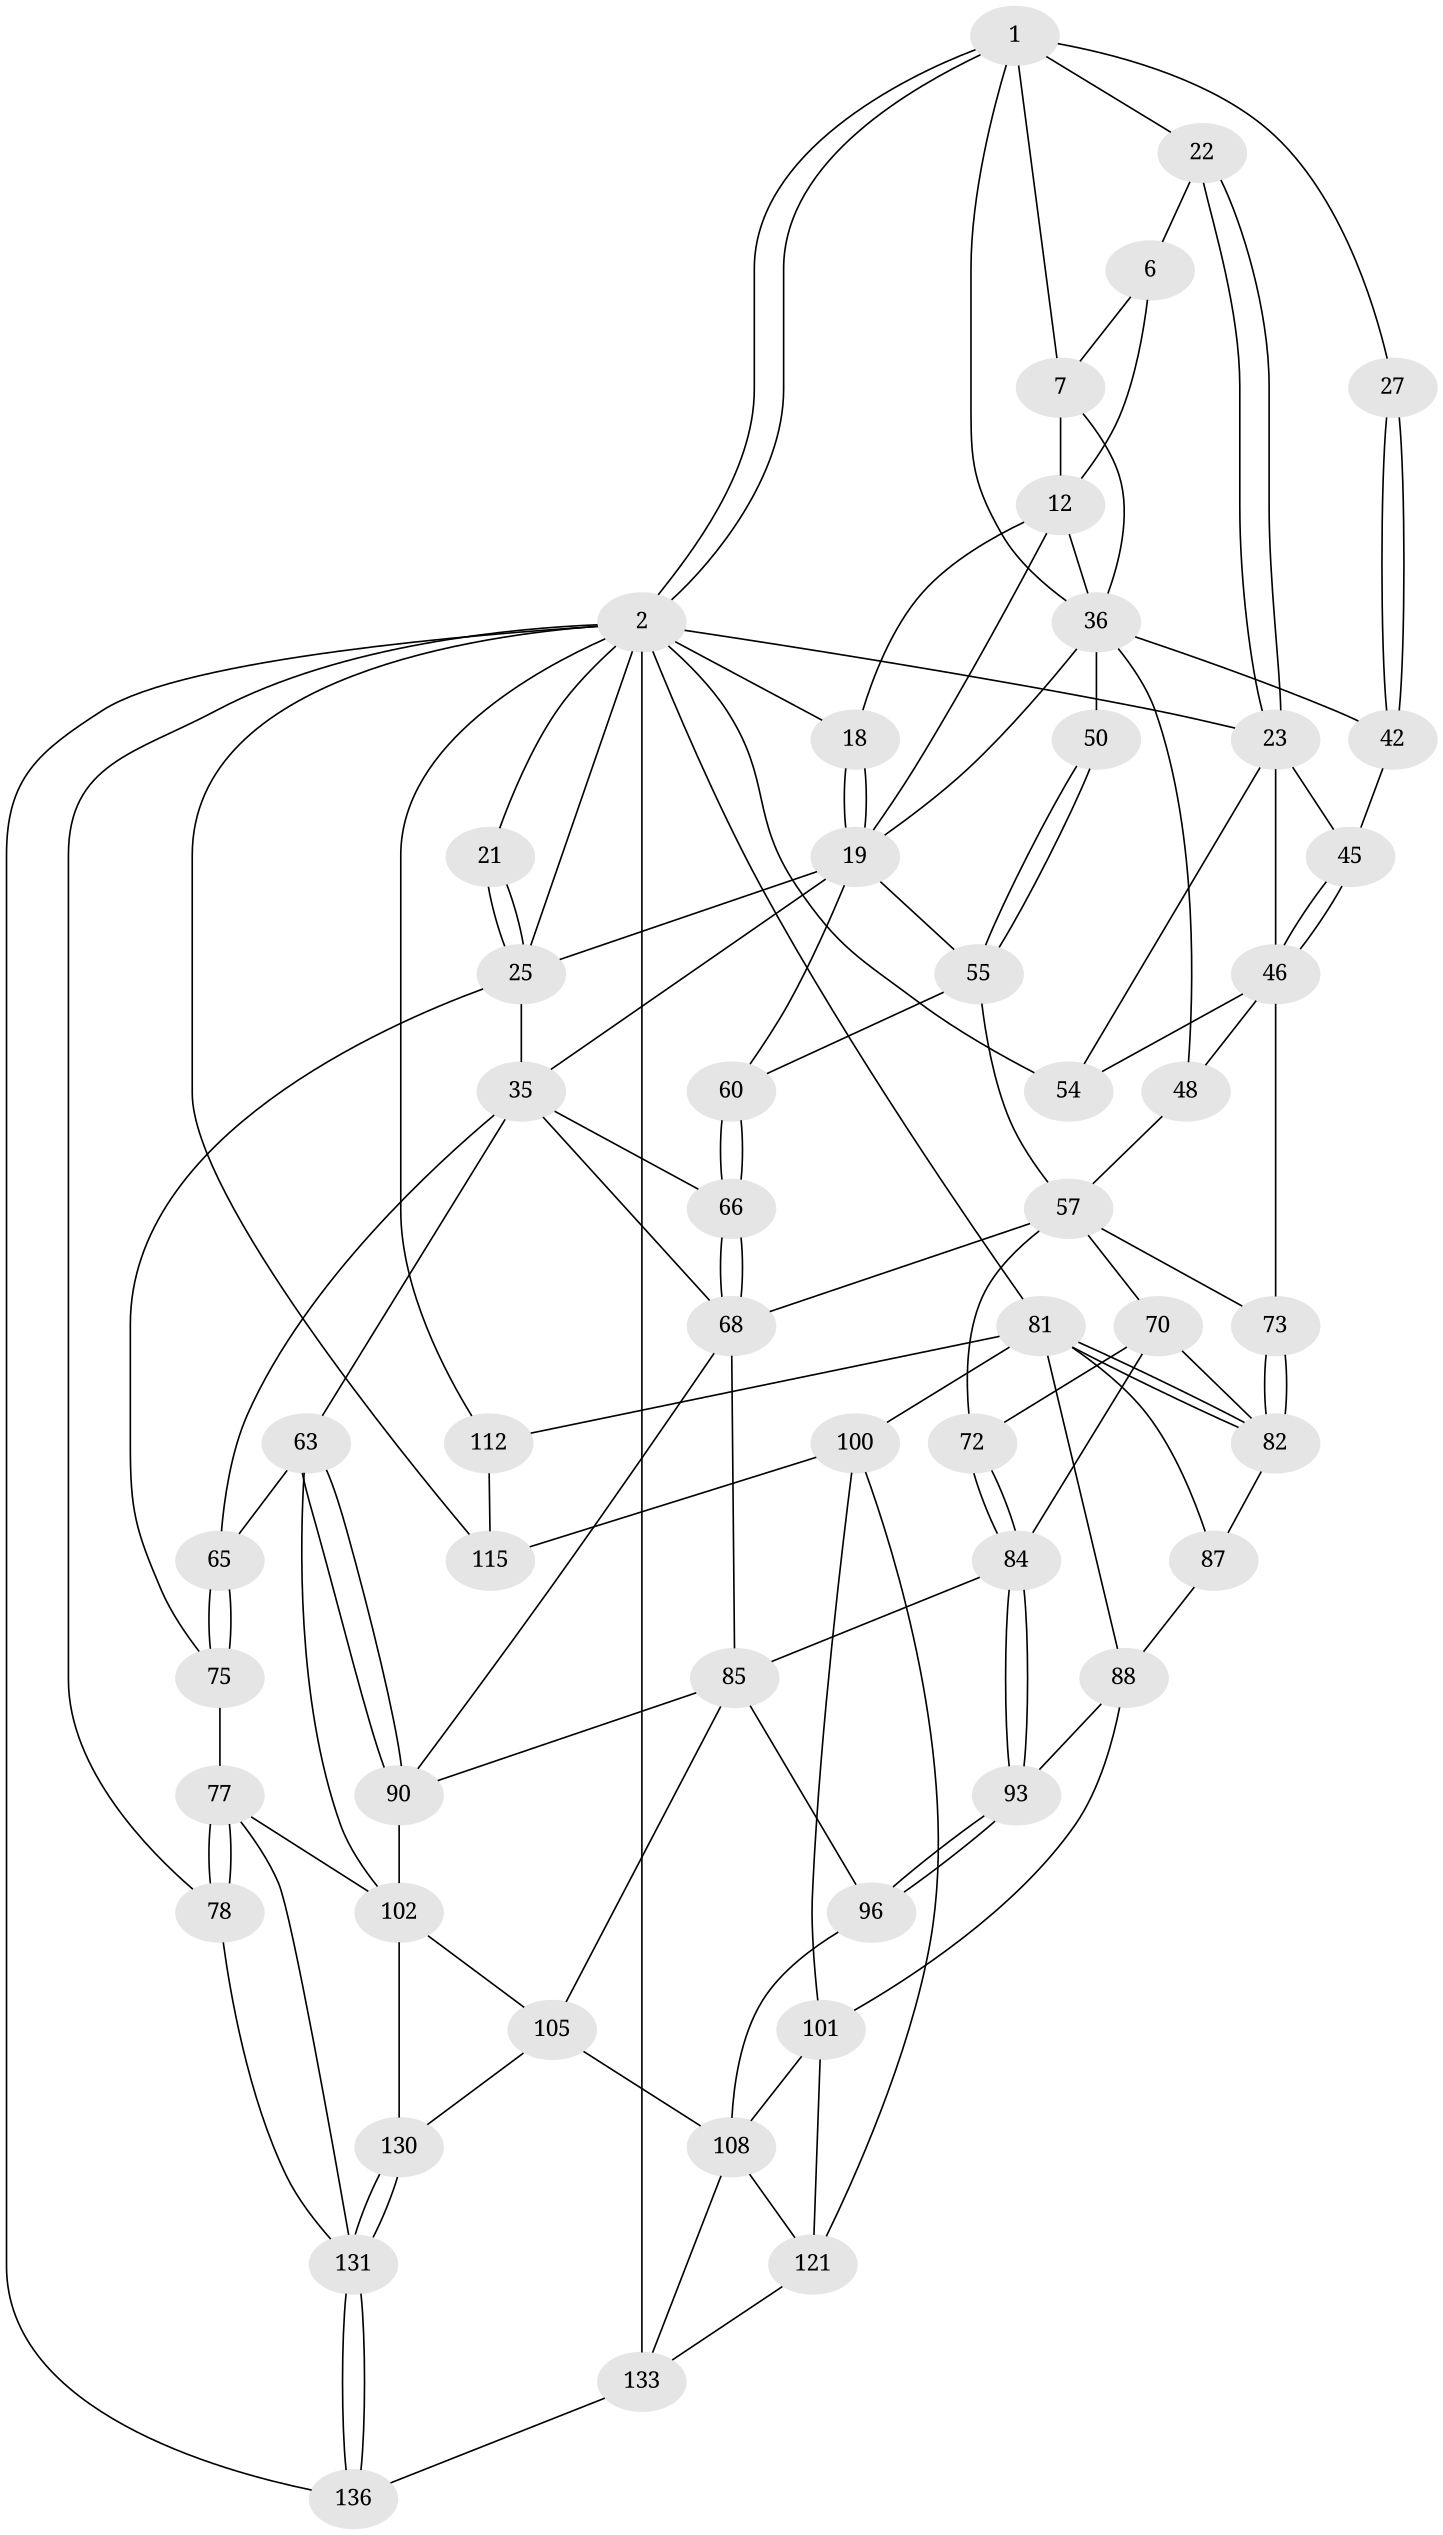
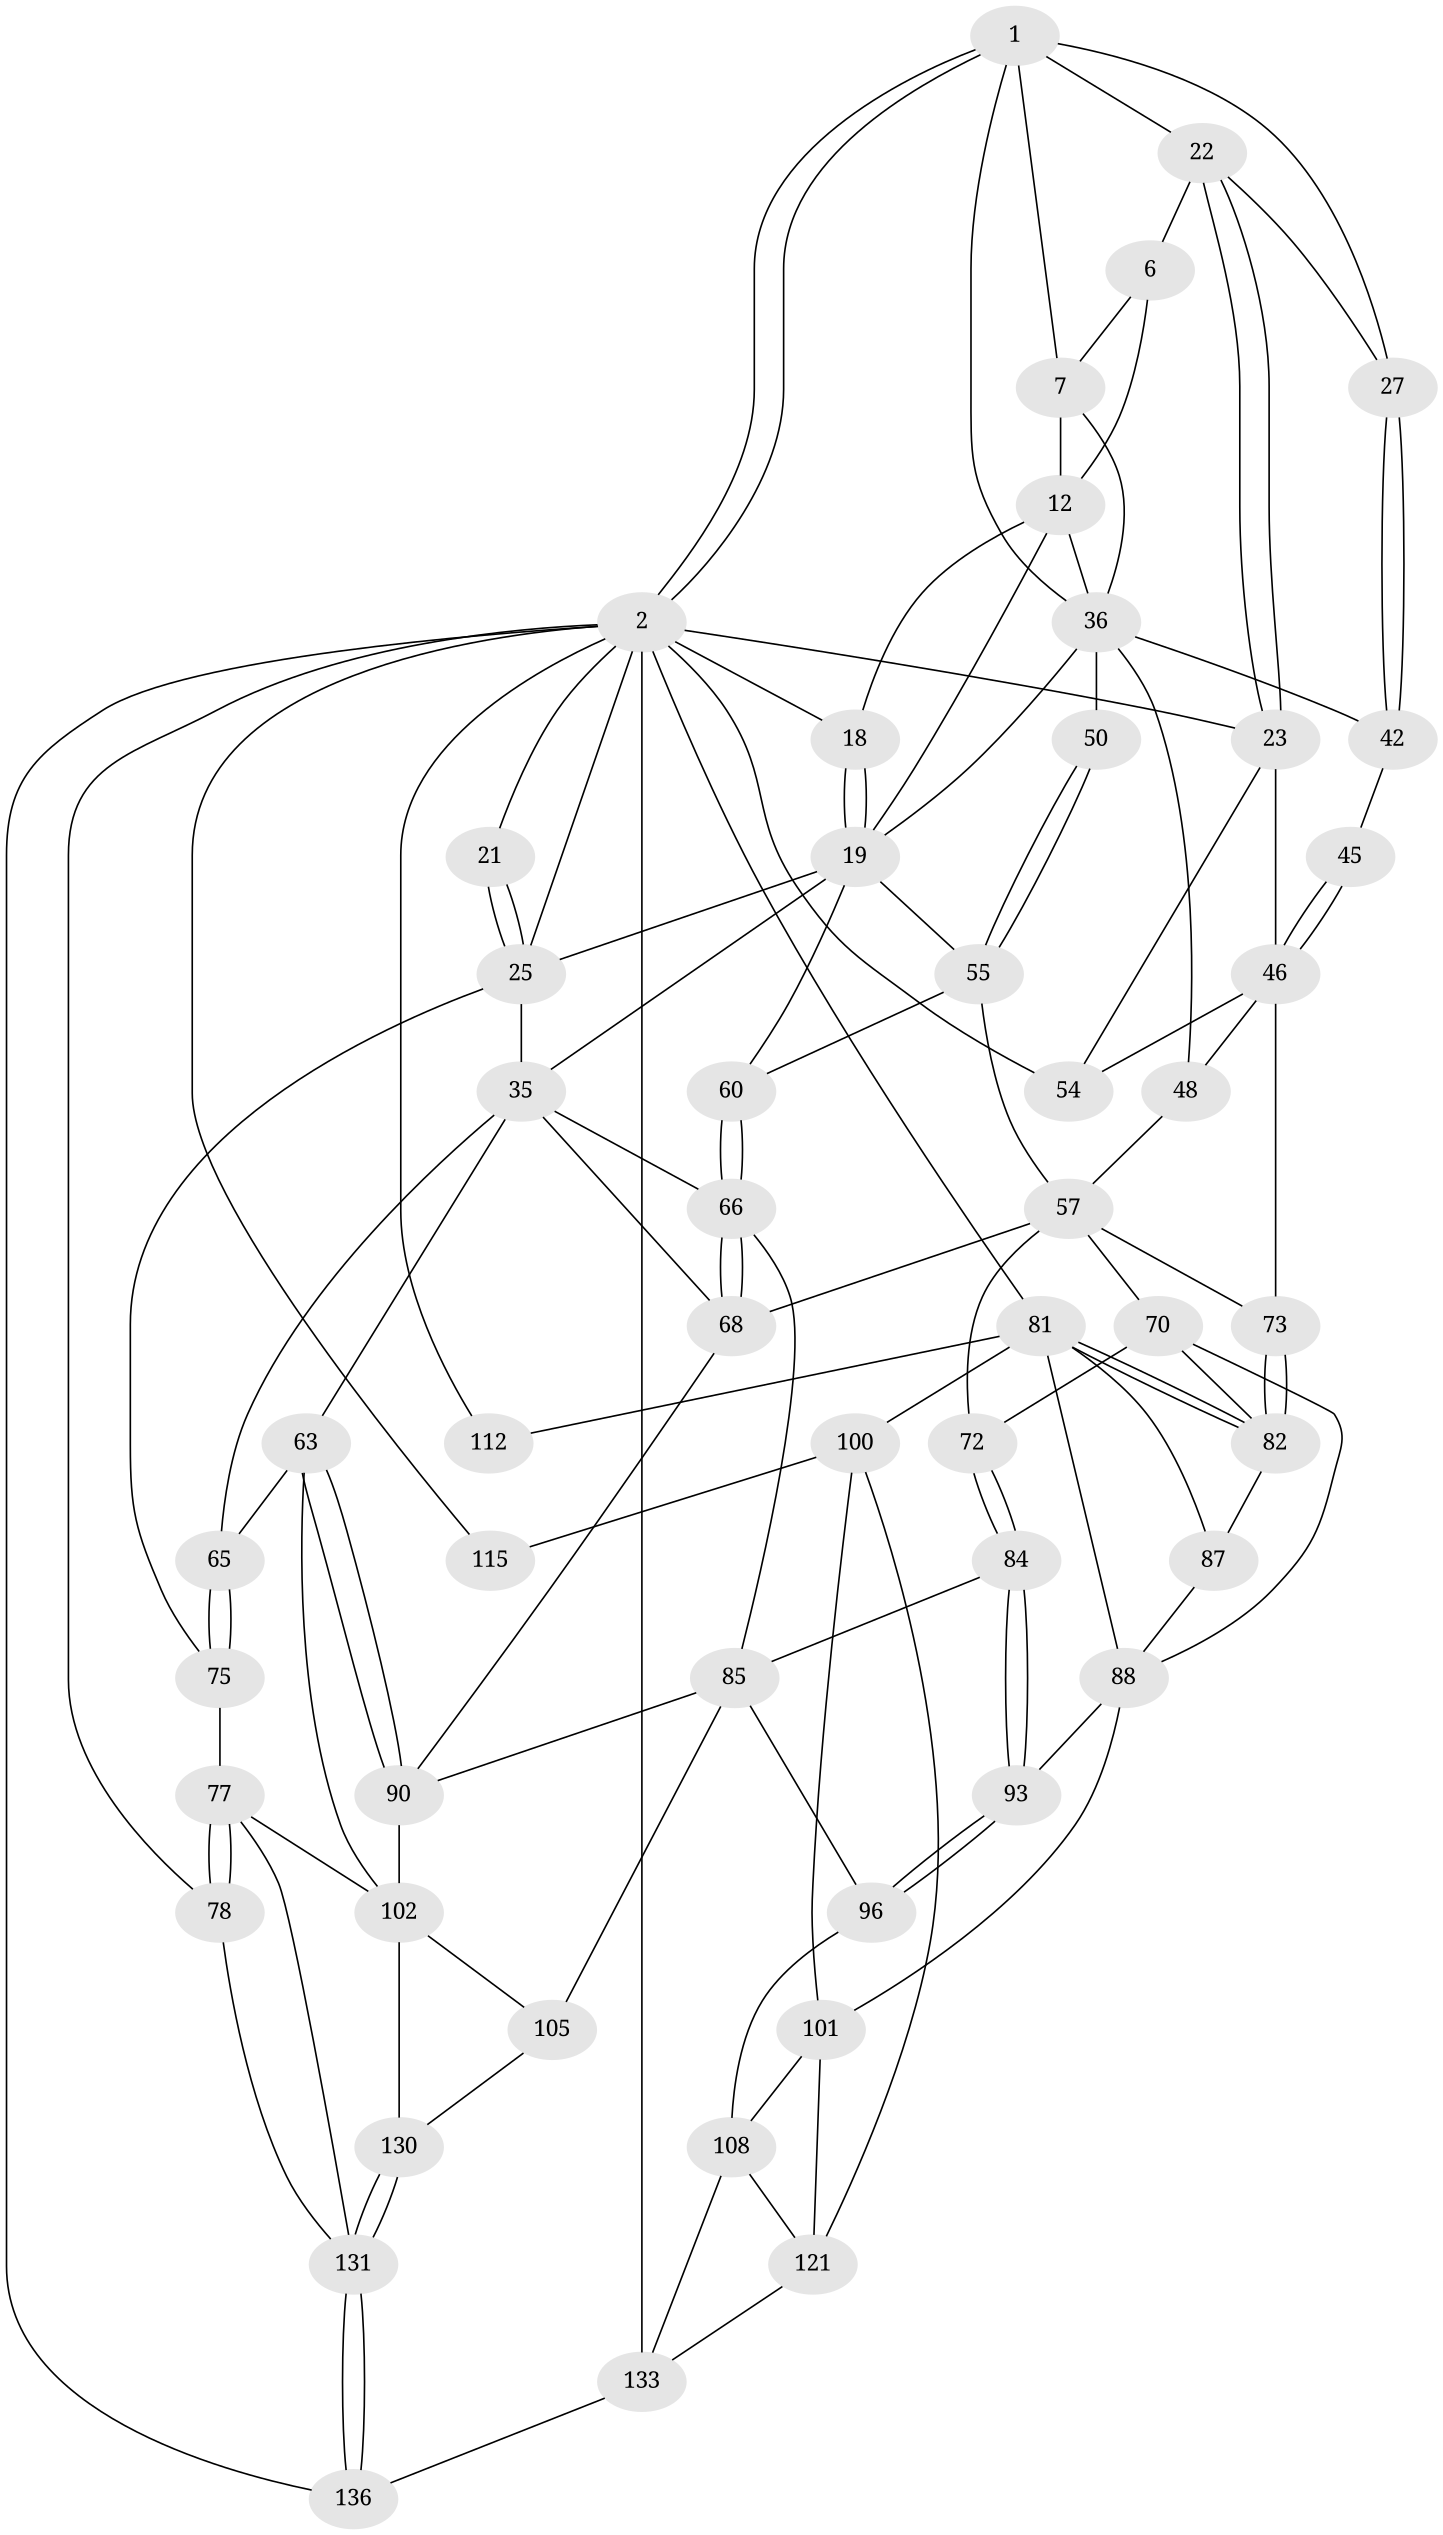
edge "22" -- "27": added
edge "23" -- "45": removed
edge "70" -- "84": now "70" -- "88"
edge "112" -- "115": removed
edge "68" -- "85": now "66" -- "85"
edge "105" -- "108": removed
